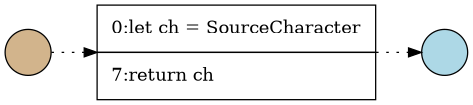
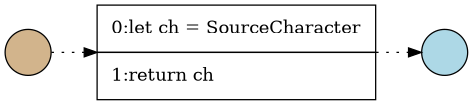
node "0:let ch = SourceCharacter": text "7:return ch" -> "1:return ch"
